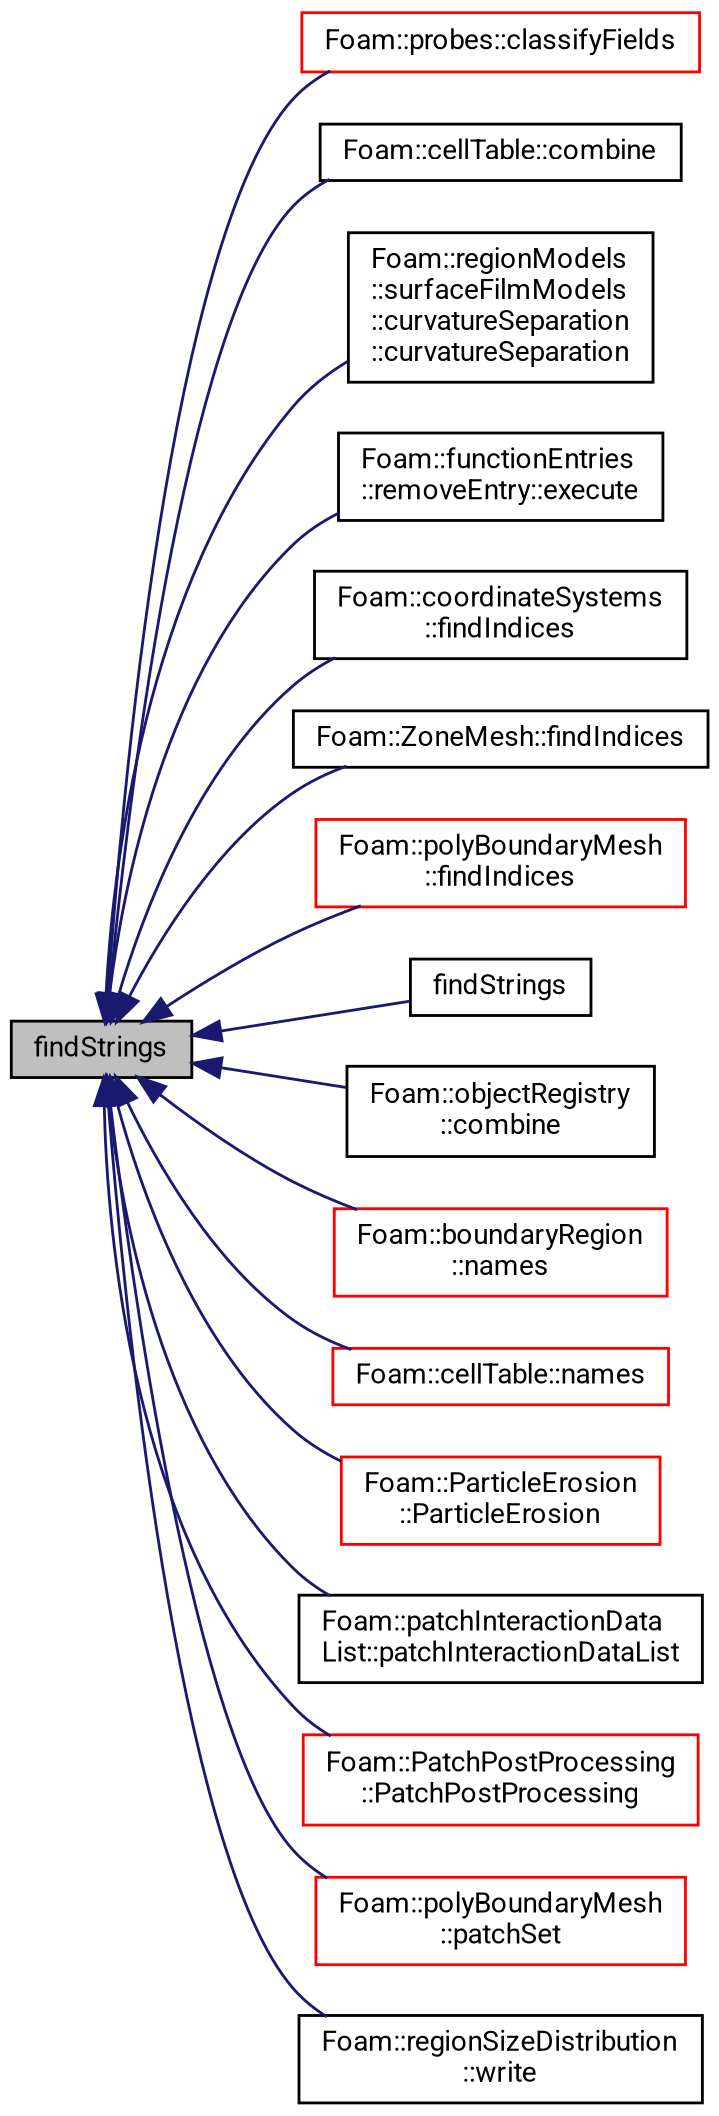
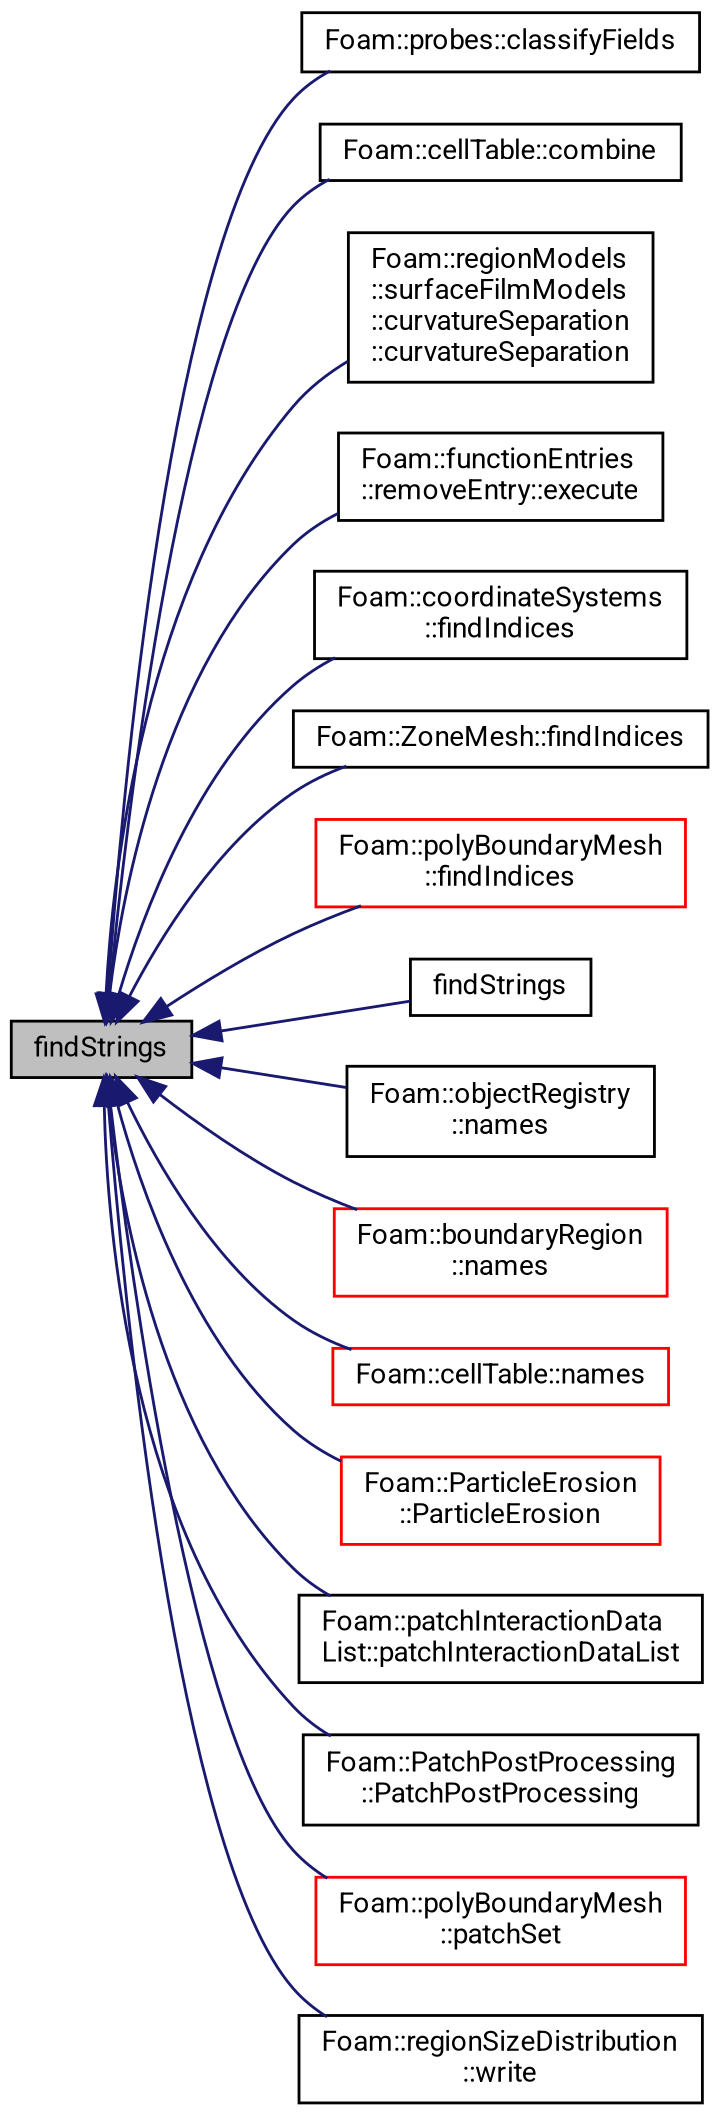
node "Foam::probes::classifyFields": color red -> black
node "Foam::objectRegistry ::combine": label "Foam::objectRegistry ::combine" -> "Foam::objectRegistry ::names"
node "Foam::PatchPostProcessing ::PatchPostProcessing": color red -> black
